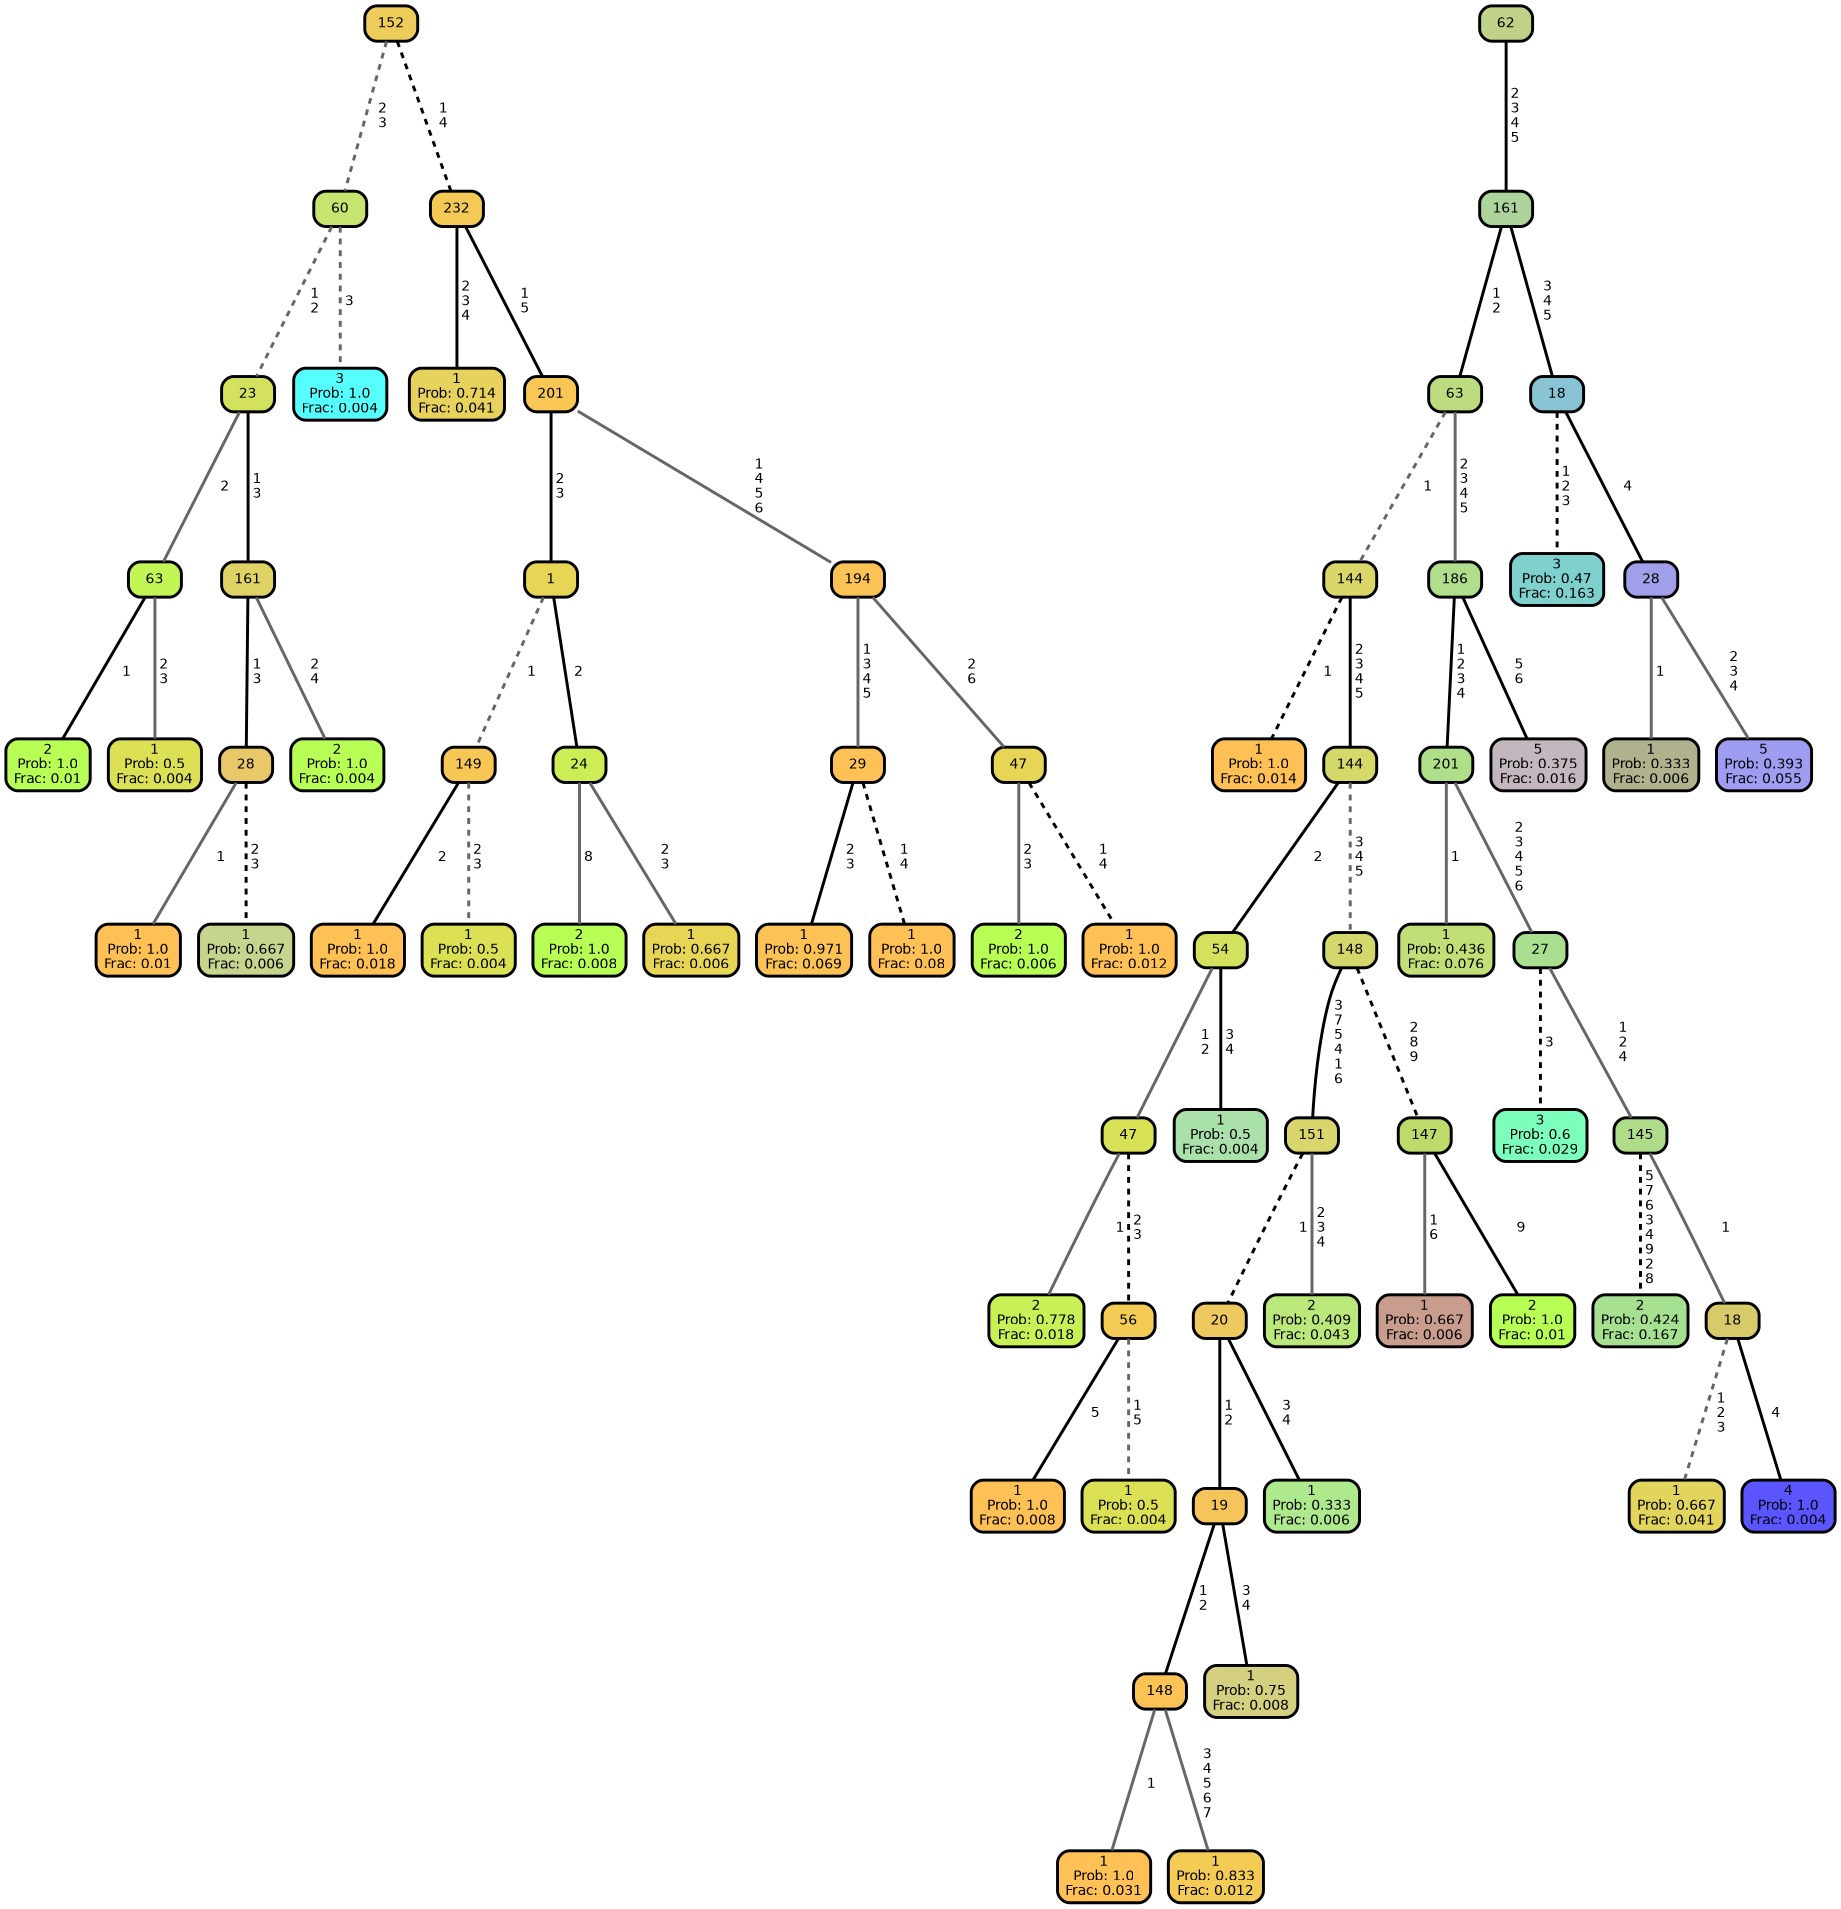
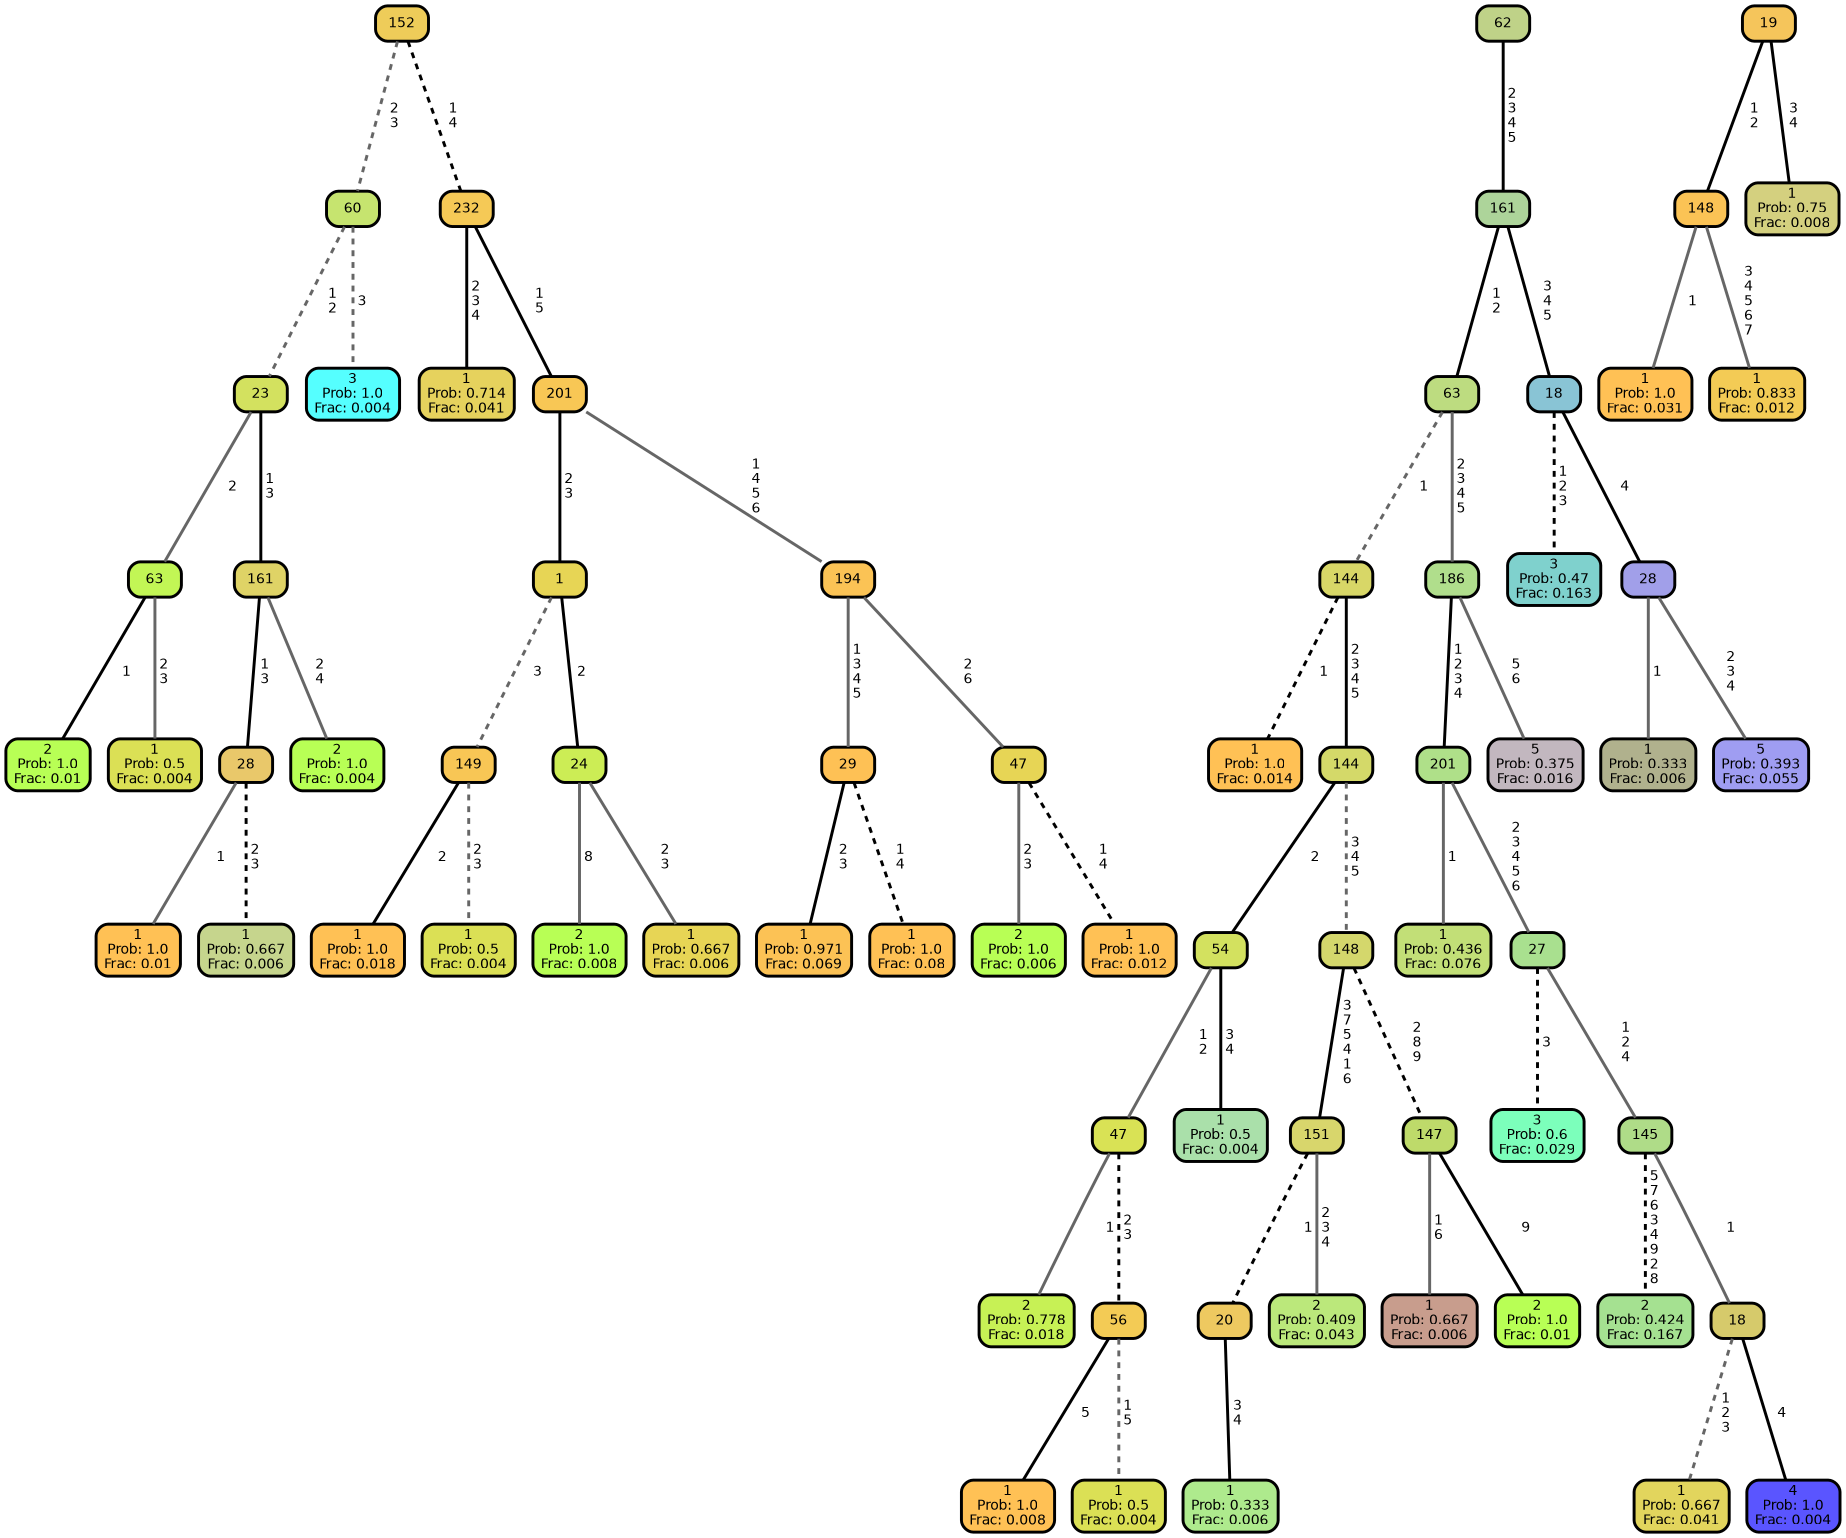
edge "186" -- "5 Prob: 0.375 Frac: 0.016": color black -> gray40
edge "1" -- "149": label " 1" -> " 3"
edge "20" -- "19": removed, label "1 2"
